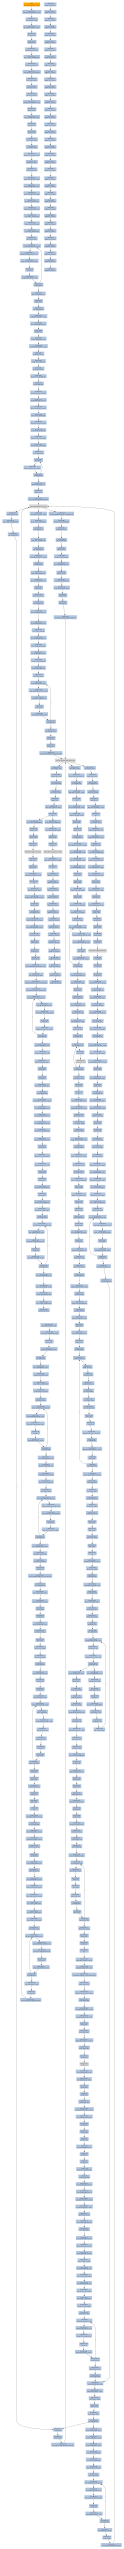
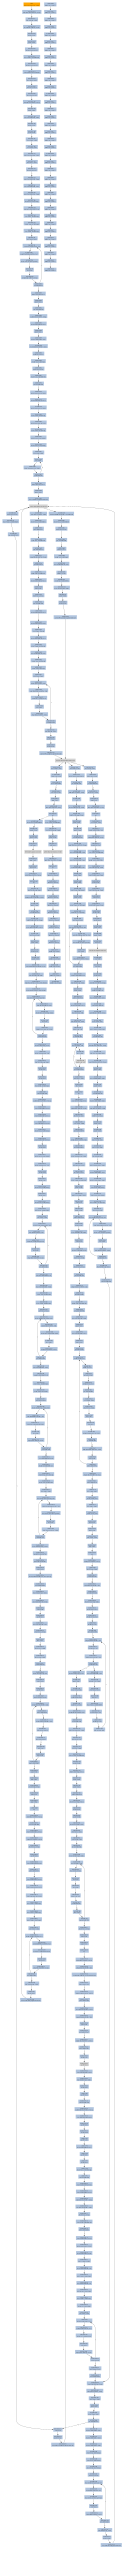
node "0x004012e4 movb 0x30(%esp,%eax), %bl": added
